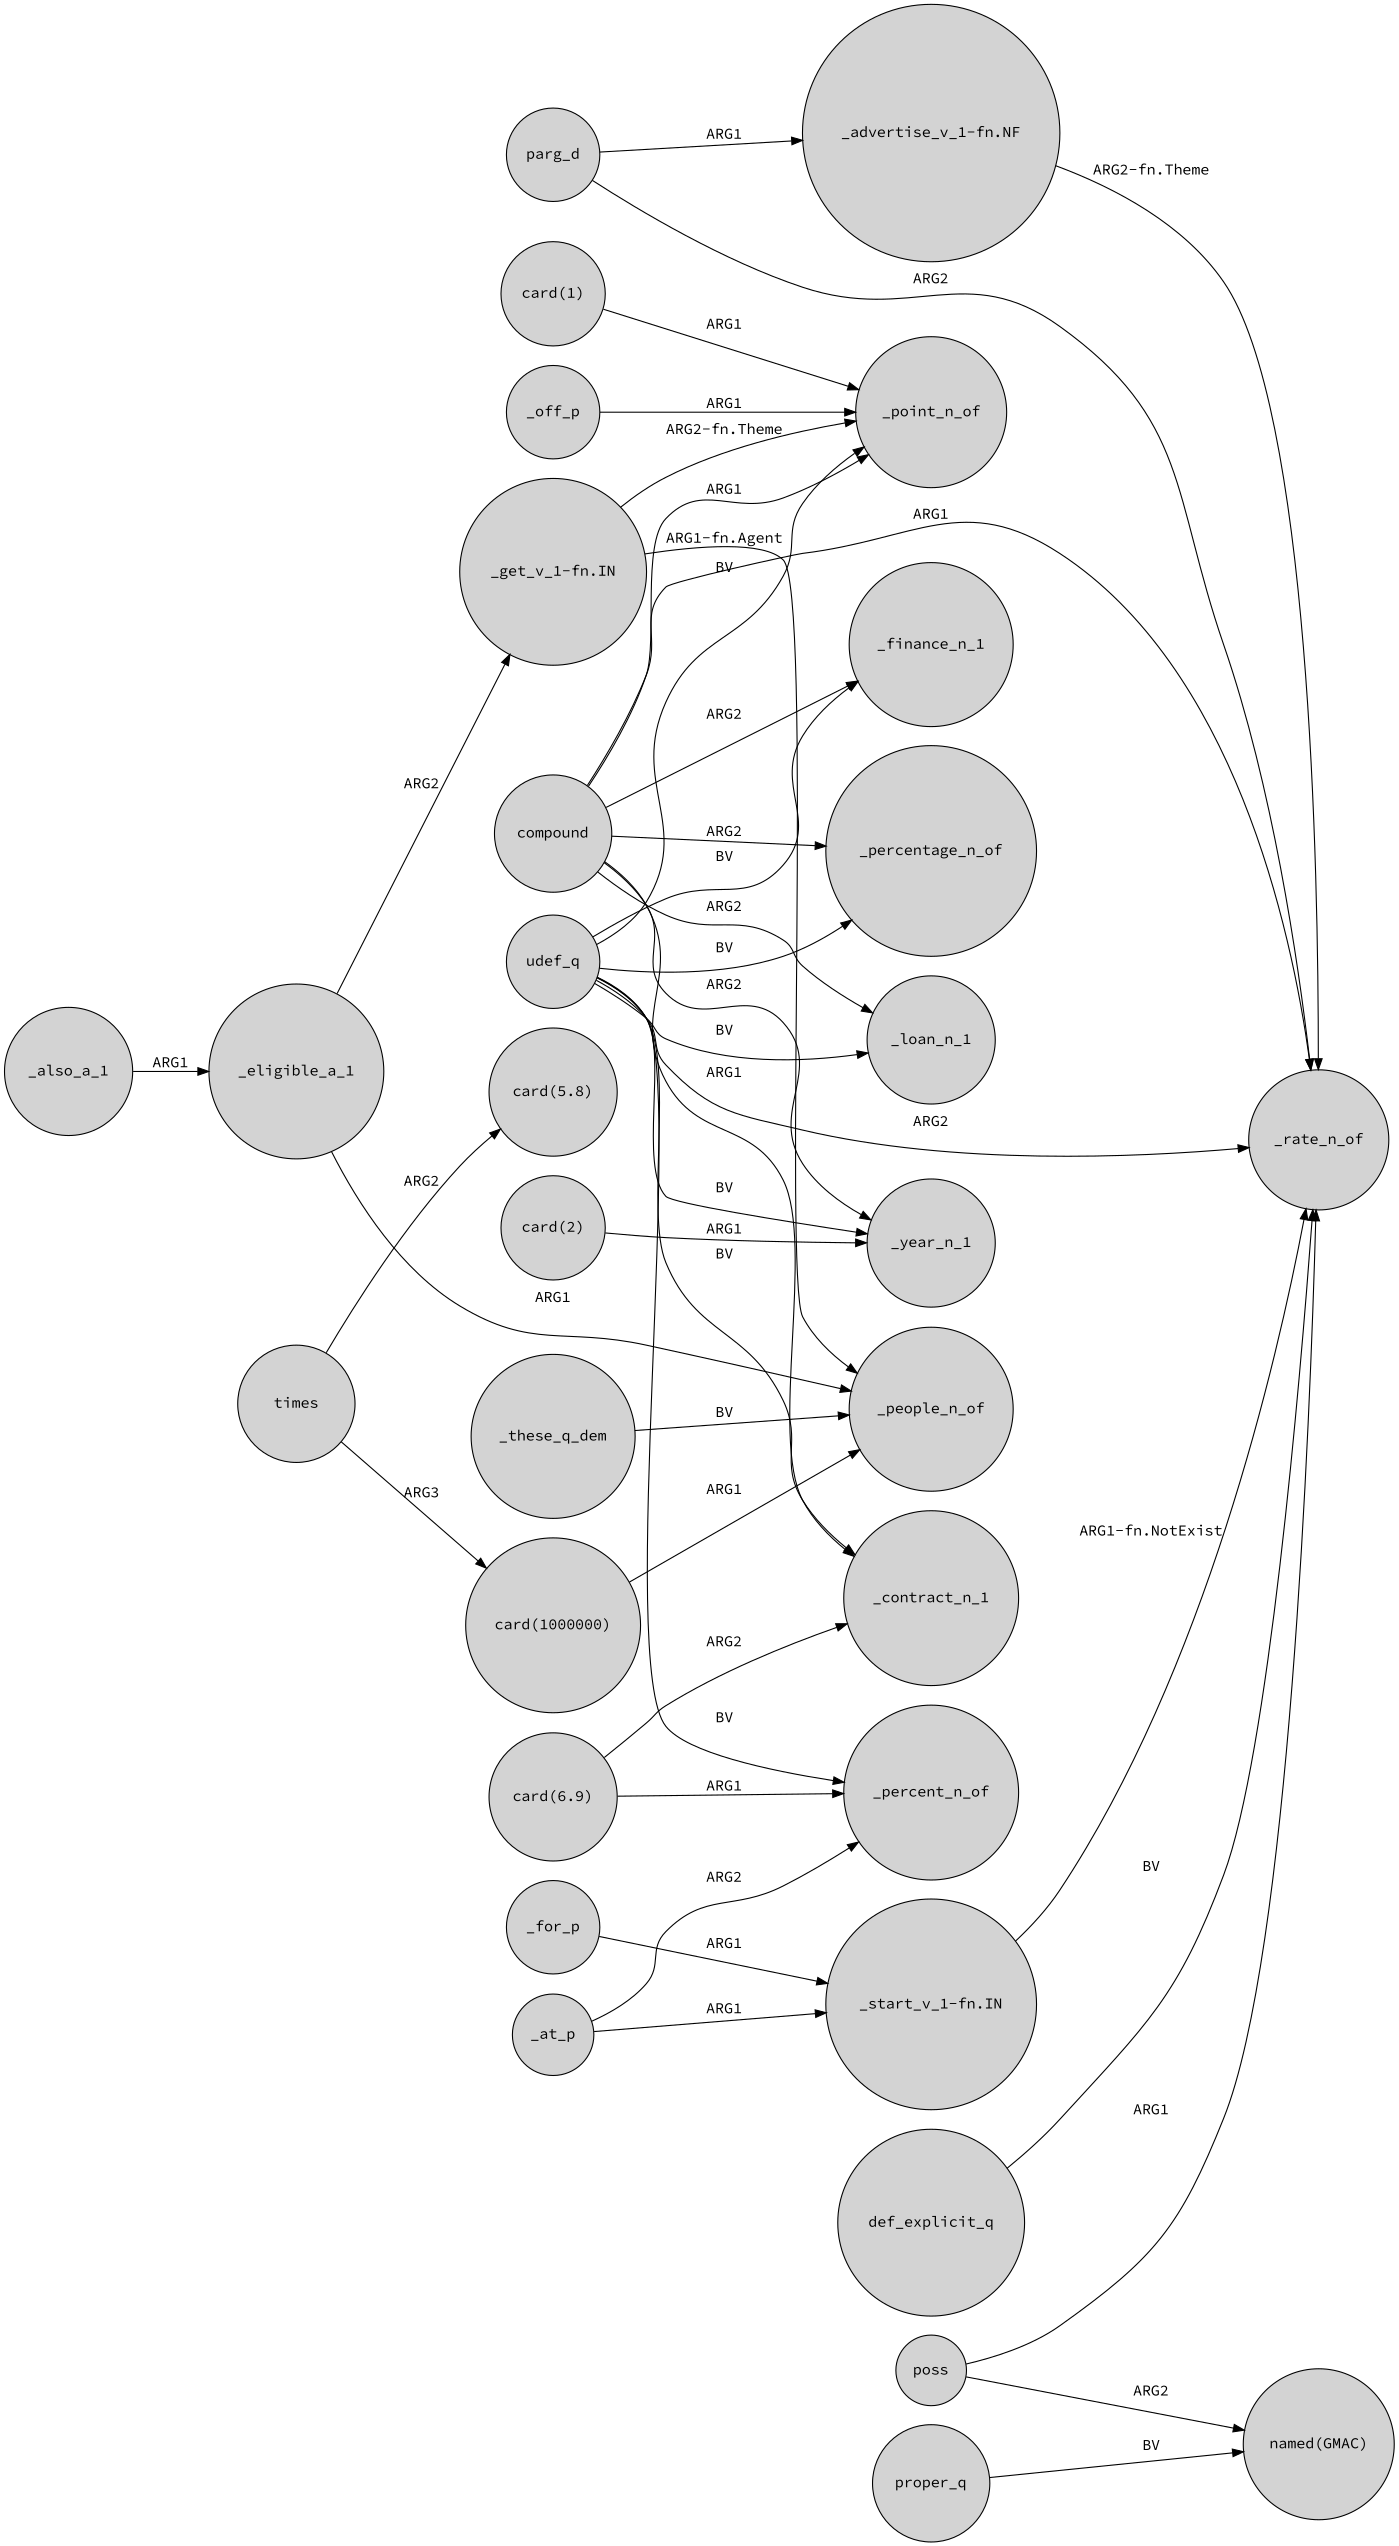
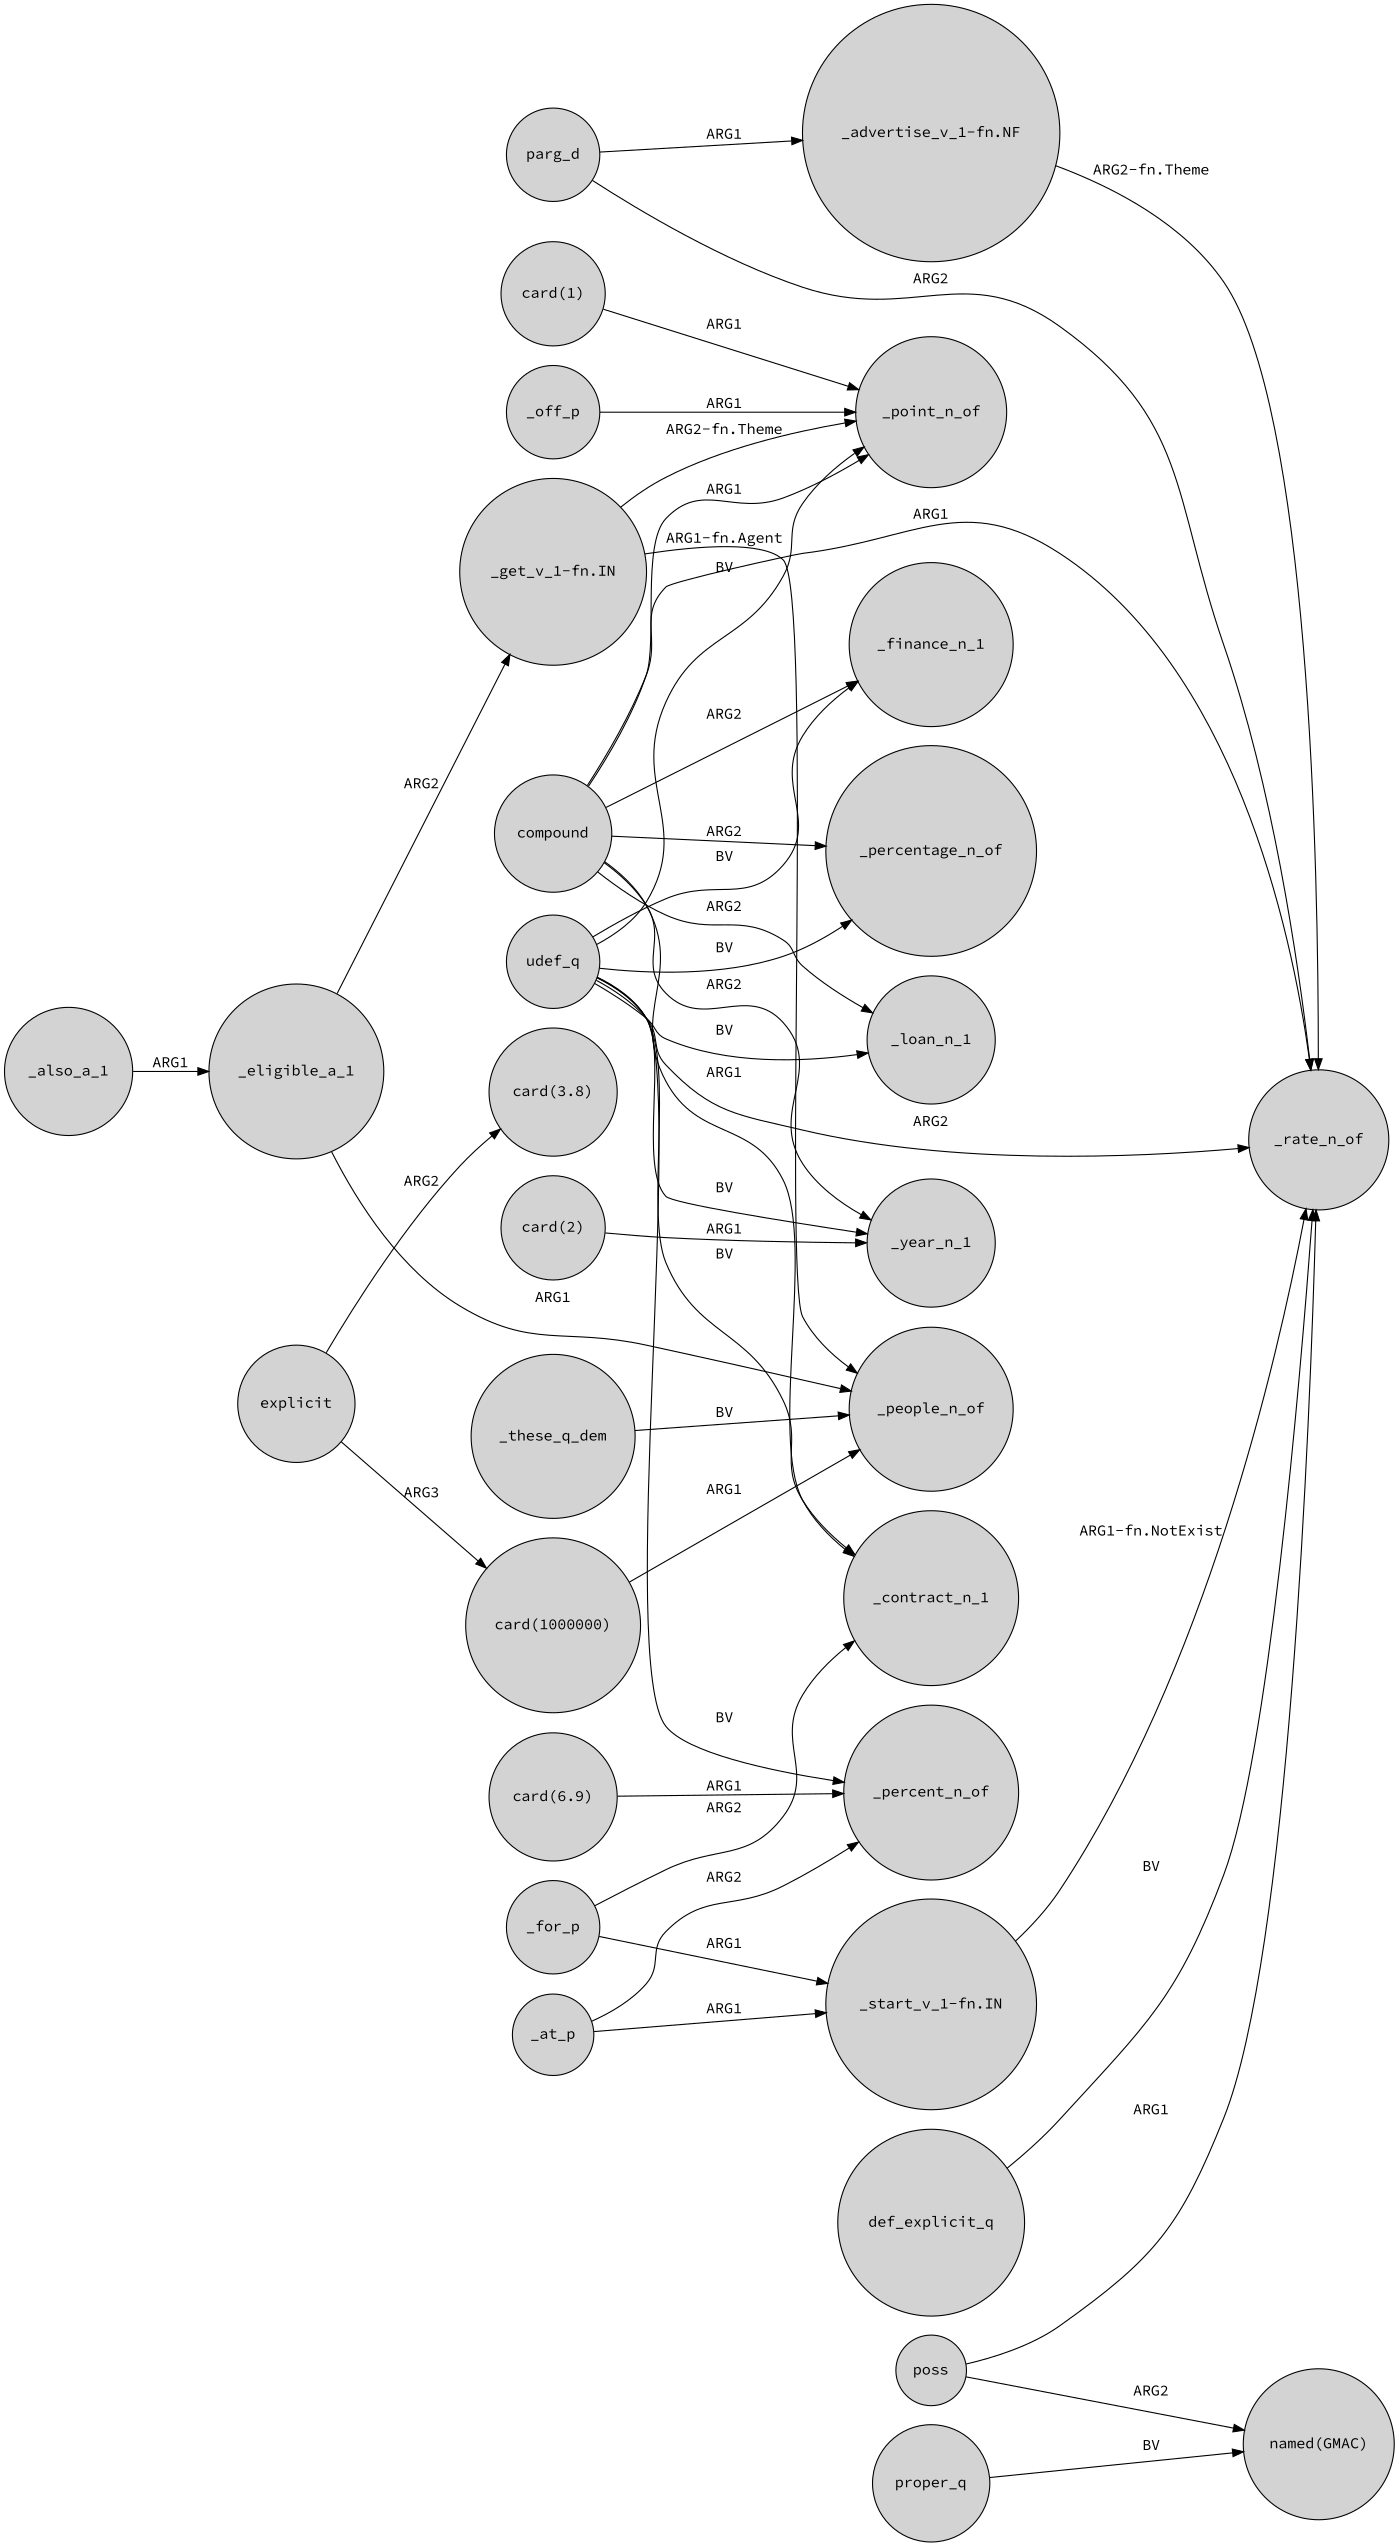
node "card(5.8)": label "card(5.8)" -> "card(3.8)"
node "times": label "times" -> "explicit"
edge "card(6.9)" -> "_contract_n_1": now "_for_p" -> "_contract_n_1"
